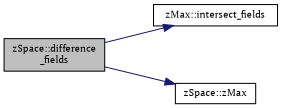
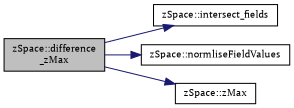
node "zMax::intersect_fields": label "zMax::intersect_fields" -> "zSpace::intersect_fields"
node "zSpace::difference _fields": label "zSpace::difference _fields" -> "zSpace::difference _zMax"
node "zSpace::normliseFieldValues": added
